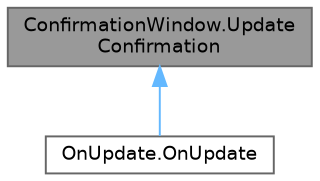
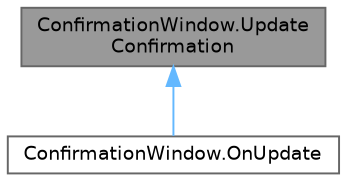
node "OnUpdate.OnUpdate": label "OnUpdate.OnUpdate" -> "ConfirmationWindow.OnUpdate"
